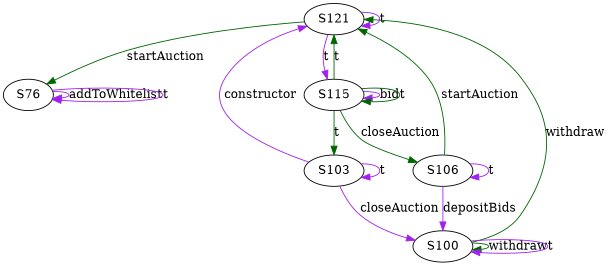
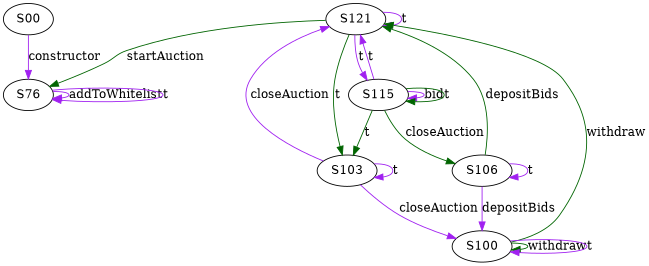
node "S00": added
edge "S115" -> "S121": color darkgreen -> purple
edge "S121" -> "S103": added, label "t"
edge "S103" -> "S121": label "constructor" -> "closeAuction"
edge "S106" -> "S121": label "startAuction" -> "depositBids"
